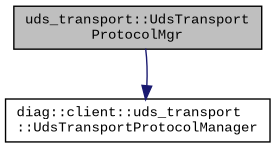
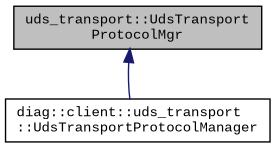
edge "uds_transport::UdsTransport ProtocolMgr" -> "diag::client::uds_transport ::UdsTransportProtocolManager": reversed
